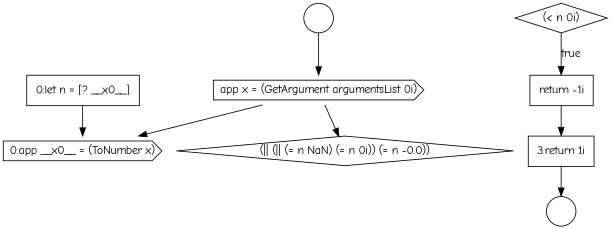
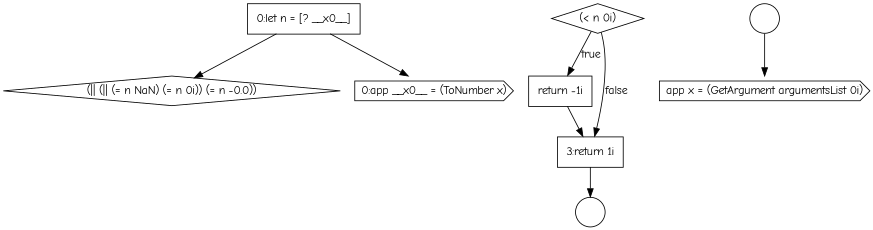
edge "(< n 0i)" -> "3:return 1i": added, label "false"
edge "app x = (GetArgument argumentsList 0i)" -> "(|| (|| (= n NaN) (= n 0i)) (= n -0.0))": now "0:let n = [? __x0__]" -> "(|| (|| (= n NaN) (= n 0i)) (= n -0.0))"
edge "app x = (GetArgument argumentsList 0i)" -> "0:app __x0__ = (ToNumber x)": removed
